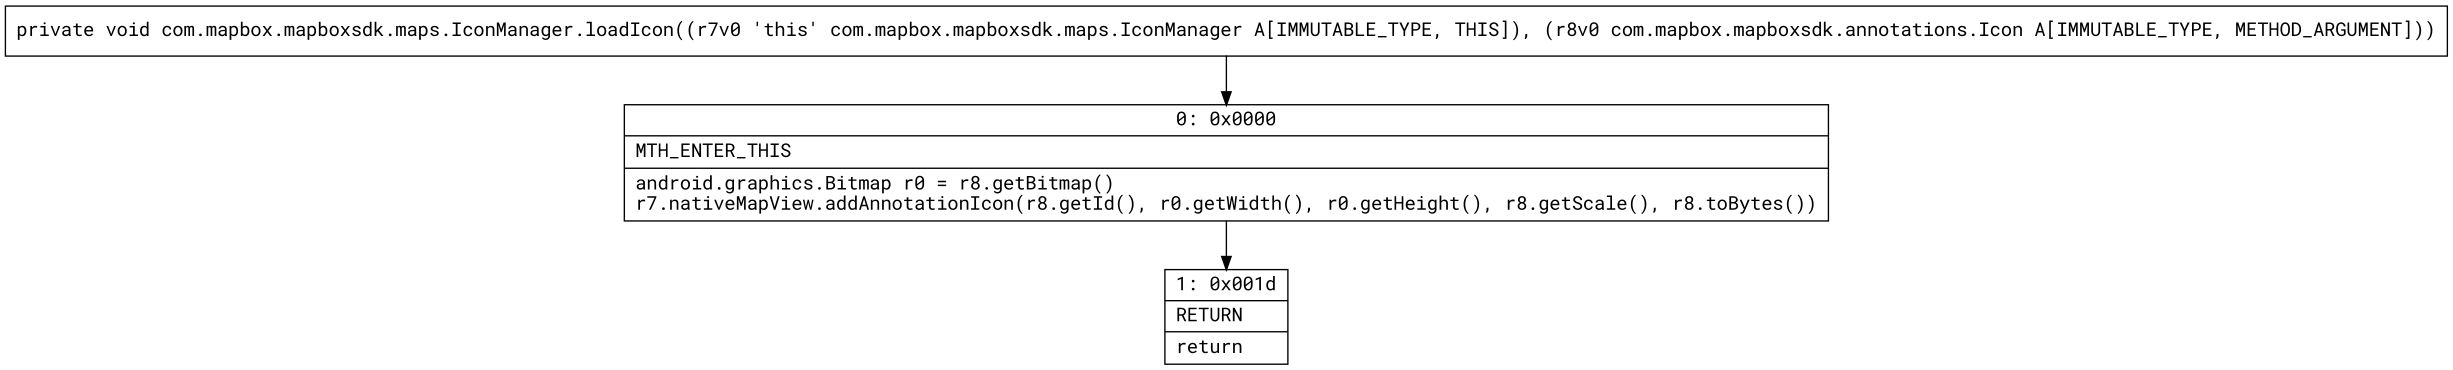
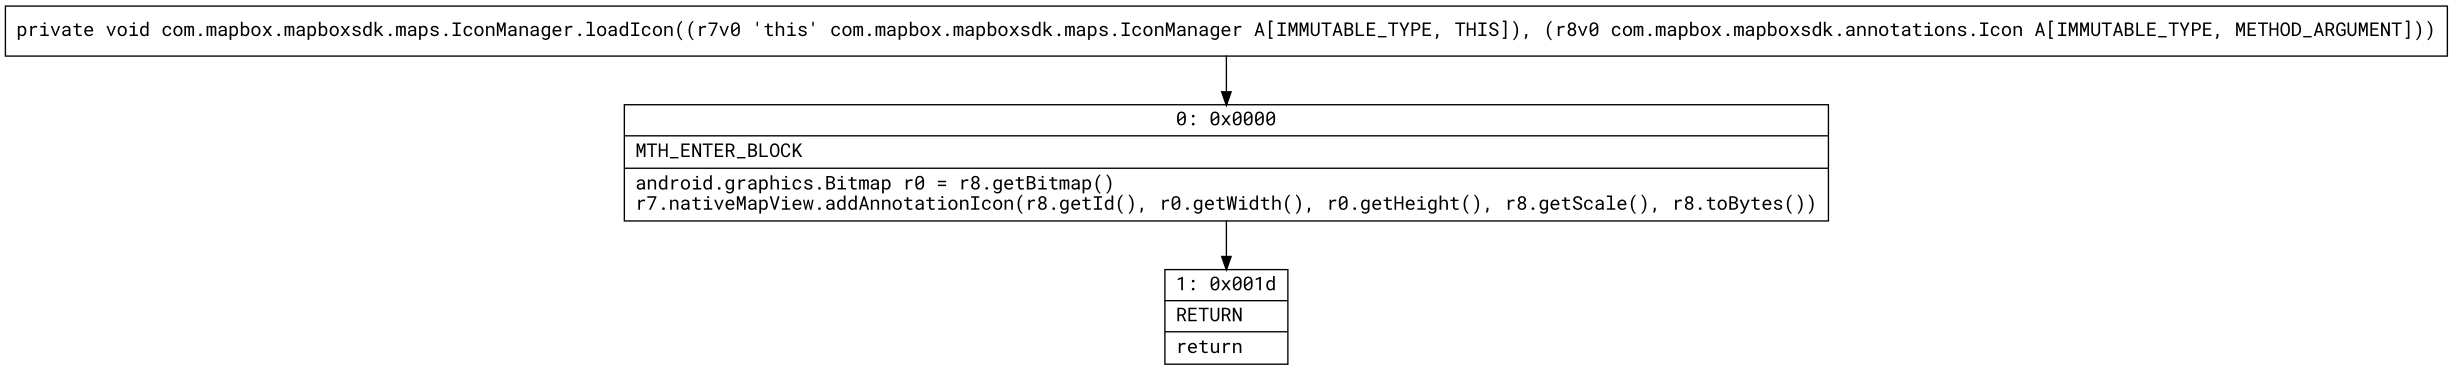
node "0: 0x0000": text "MTH_ENTER_THIS" -> "MTH_ENTER_BLOCK"
